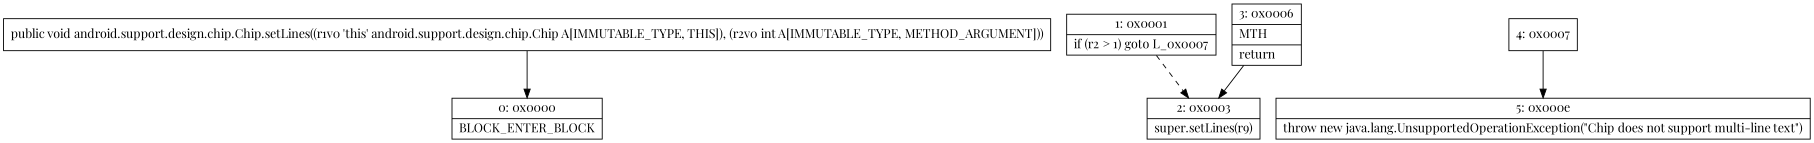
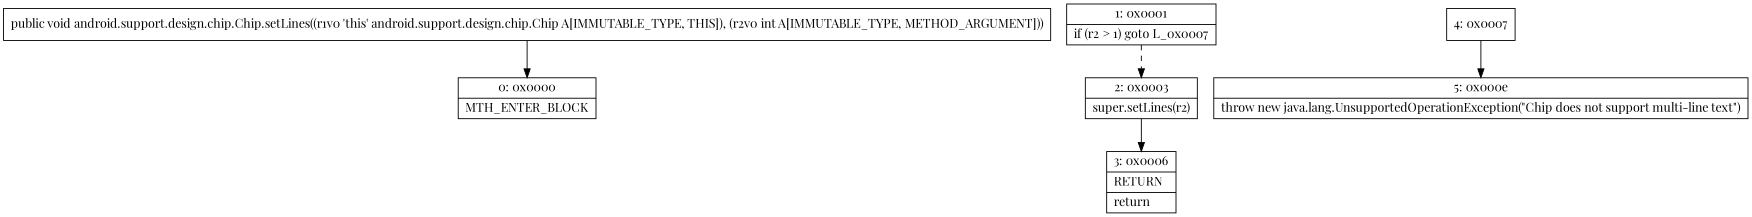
node "3: 0x0006": text "MTH" -> "RETURN"
edge "3: 0x0006" -> "2: 0x0003": reversed
node "0: 0x0000": text "BLOCK_ENTER_BLOCK" -> "MTH_ENTER_BLOCK"
node "2: 0x0003": text "super.setLines(r9)" -> "super.setLines(r2)"
